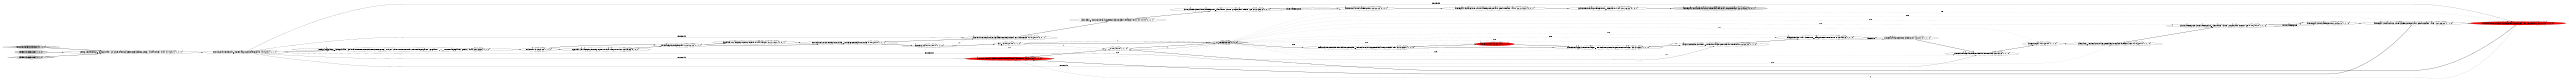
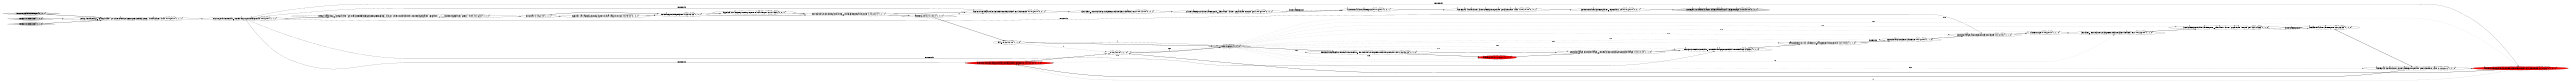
edge "assertBusy(null)@@@11@@@['1', '1', '0']" -> "i++@@@14@@@['1', '1', '0']": now "i < 10@@@13@@@['1', '1', '0']" -> "i++@@@14@@@['1', '1', '0']"
node "testEnsureWeReconnect['1', '0', '0']": shape ellipse -> diamond
